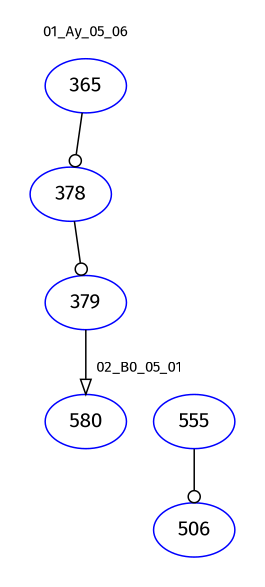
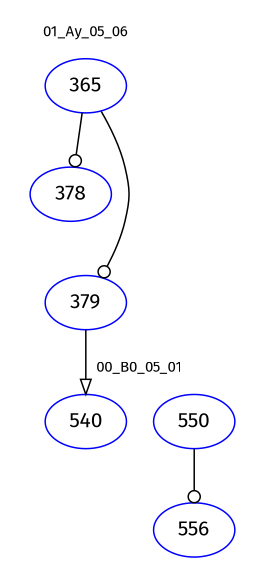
edge "378" -> "379": now "365" -> "379"
cluster "02_B0_05_01": label "02_B0_05_01" -> "00_B0_05_01"
node "580": label "580" -> "540"
node "555": label "555" -> "550"
node "506": label "506" -> "556"
